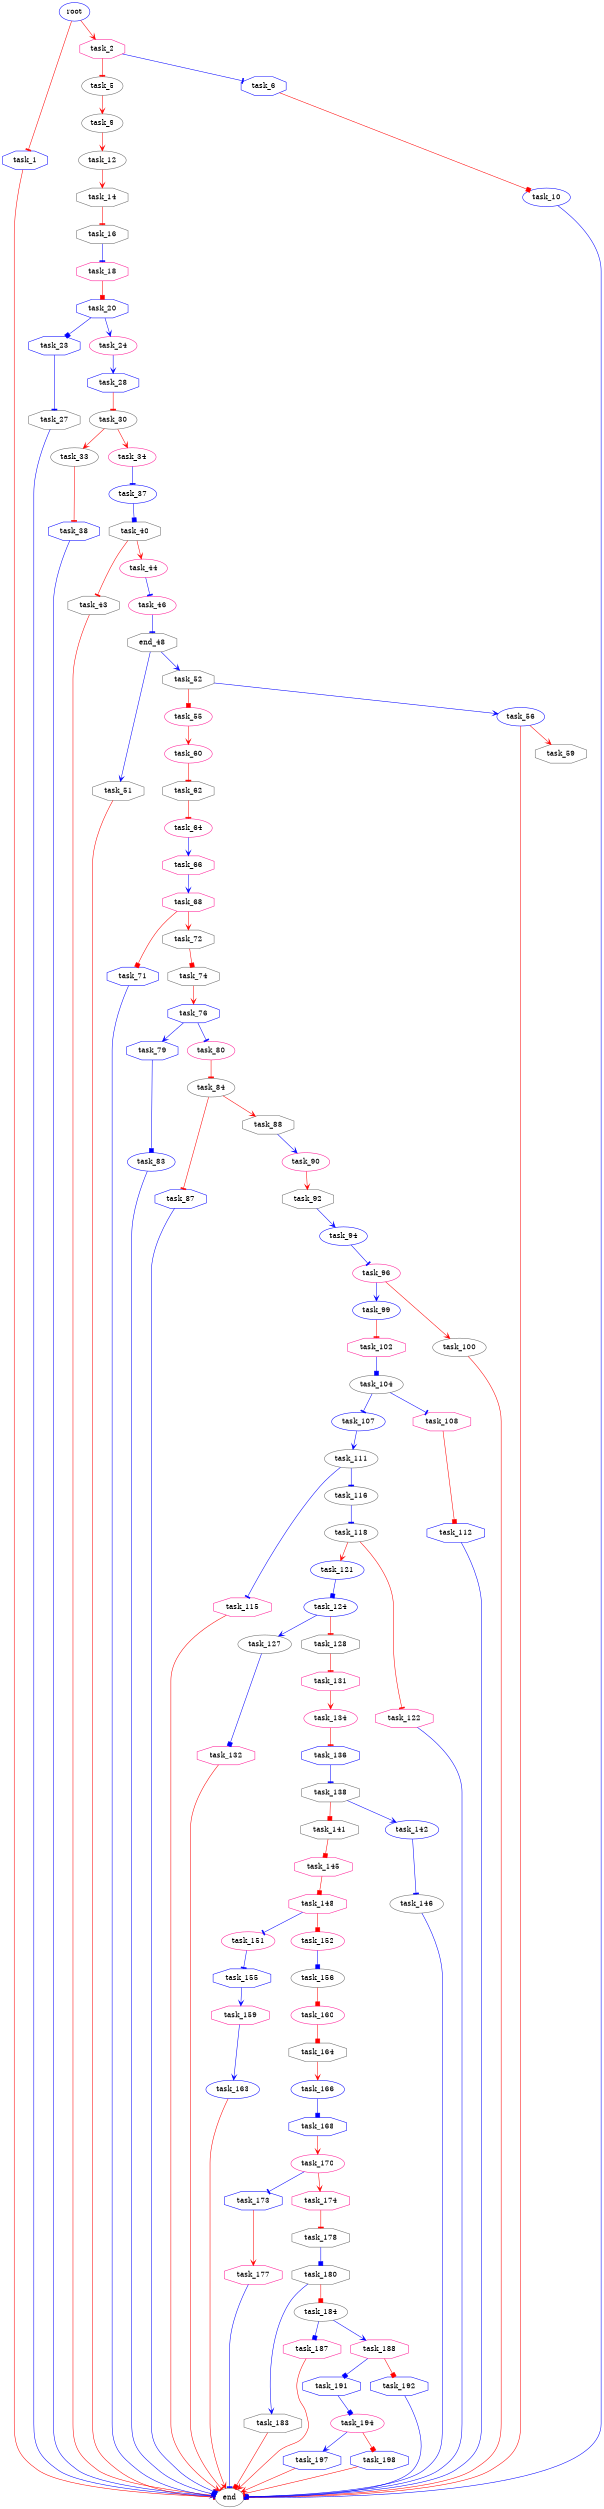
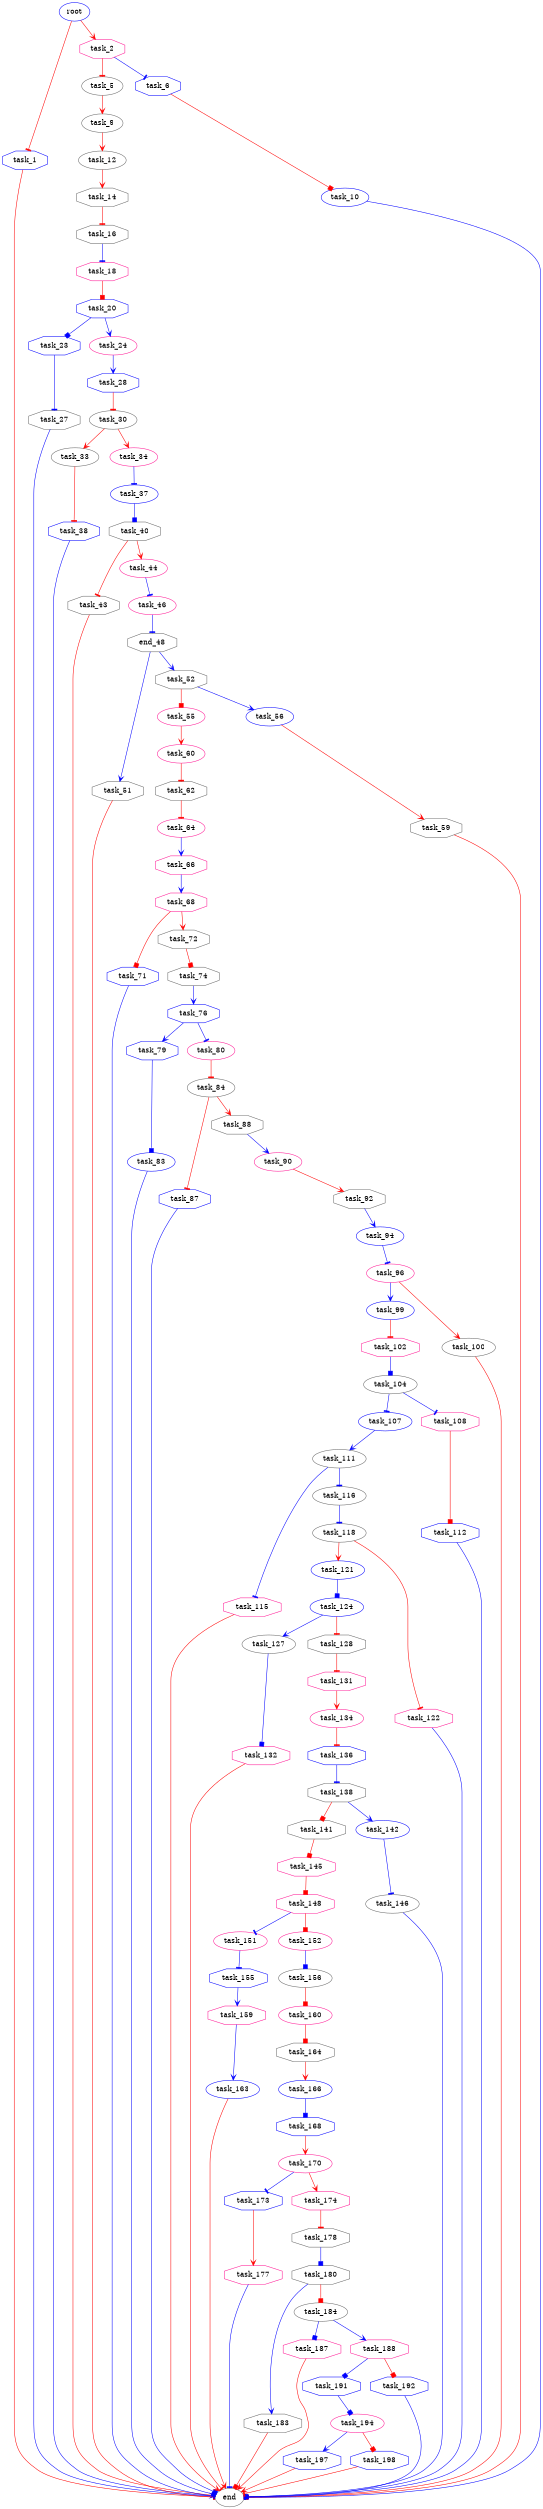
edge "task_74" -> "task_76": color red -> blue
edge "task_56" -> "end": now "task_59" -> "end"
